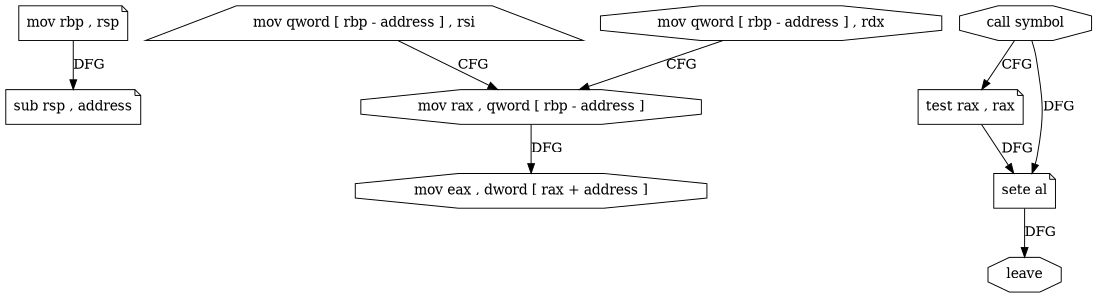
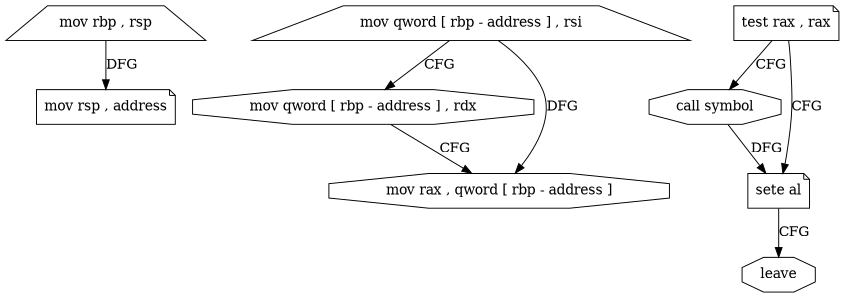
node "mov rbp , rsp": shape note -> trapezium
edge "call symbol" -> "test rax , rax": reversed
edge "mov qword [ rbp - address ] , rsi" -> "mov qword [ rbp - address ] , rdx": added, label "CFG"
edge "mov qword [ rbp - address ] , rsi" -> "mov rax , qword [ rbp - address ]": label "CFG" -> "DFG"
node "sub rsp , address": label "sub rsp , address" -> "mov rsp , address"
edge "test rax , rax" -> "sete al": label "DFG" -> "CFG"
node "mov eax , dword [ rax + address ]": removed
edge "sete al" -> "leave": label "DFG" -> "CFG"
